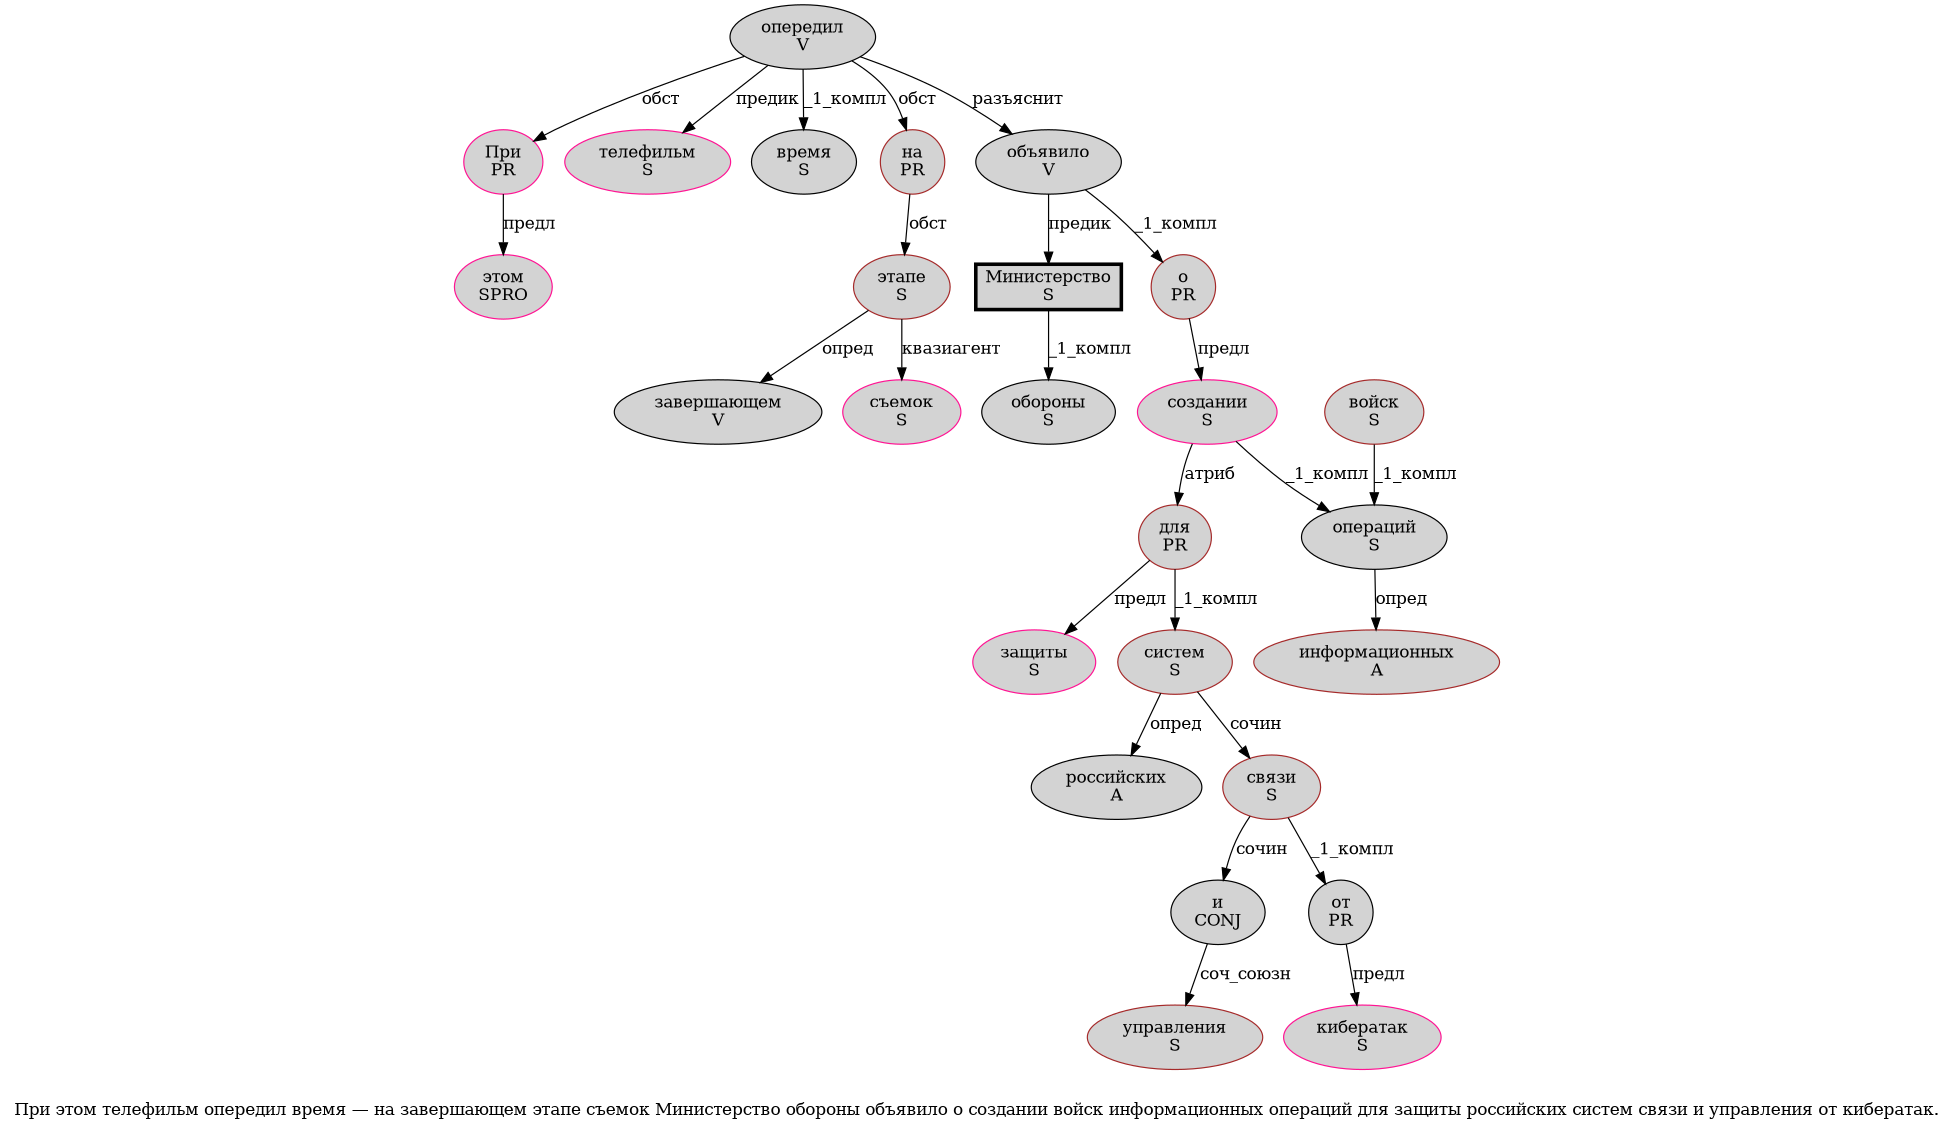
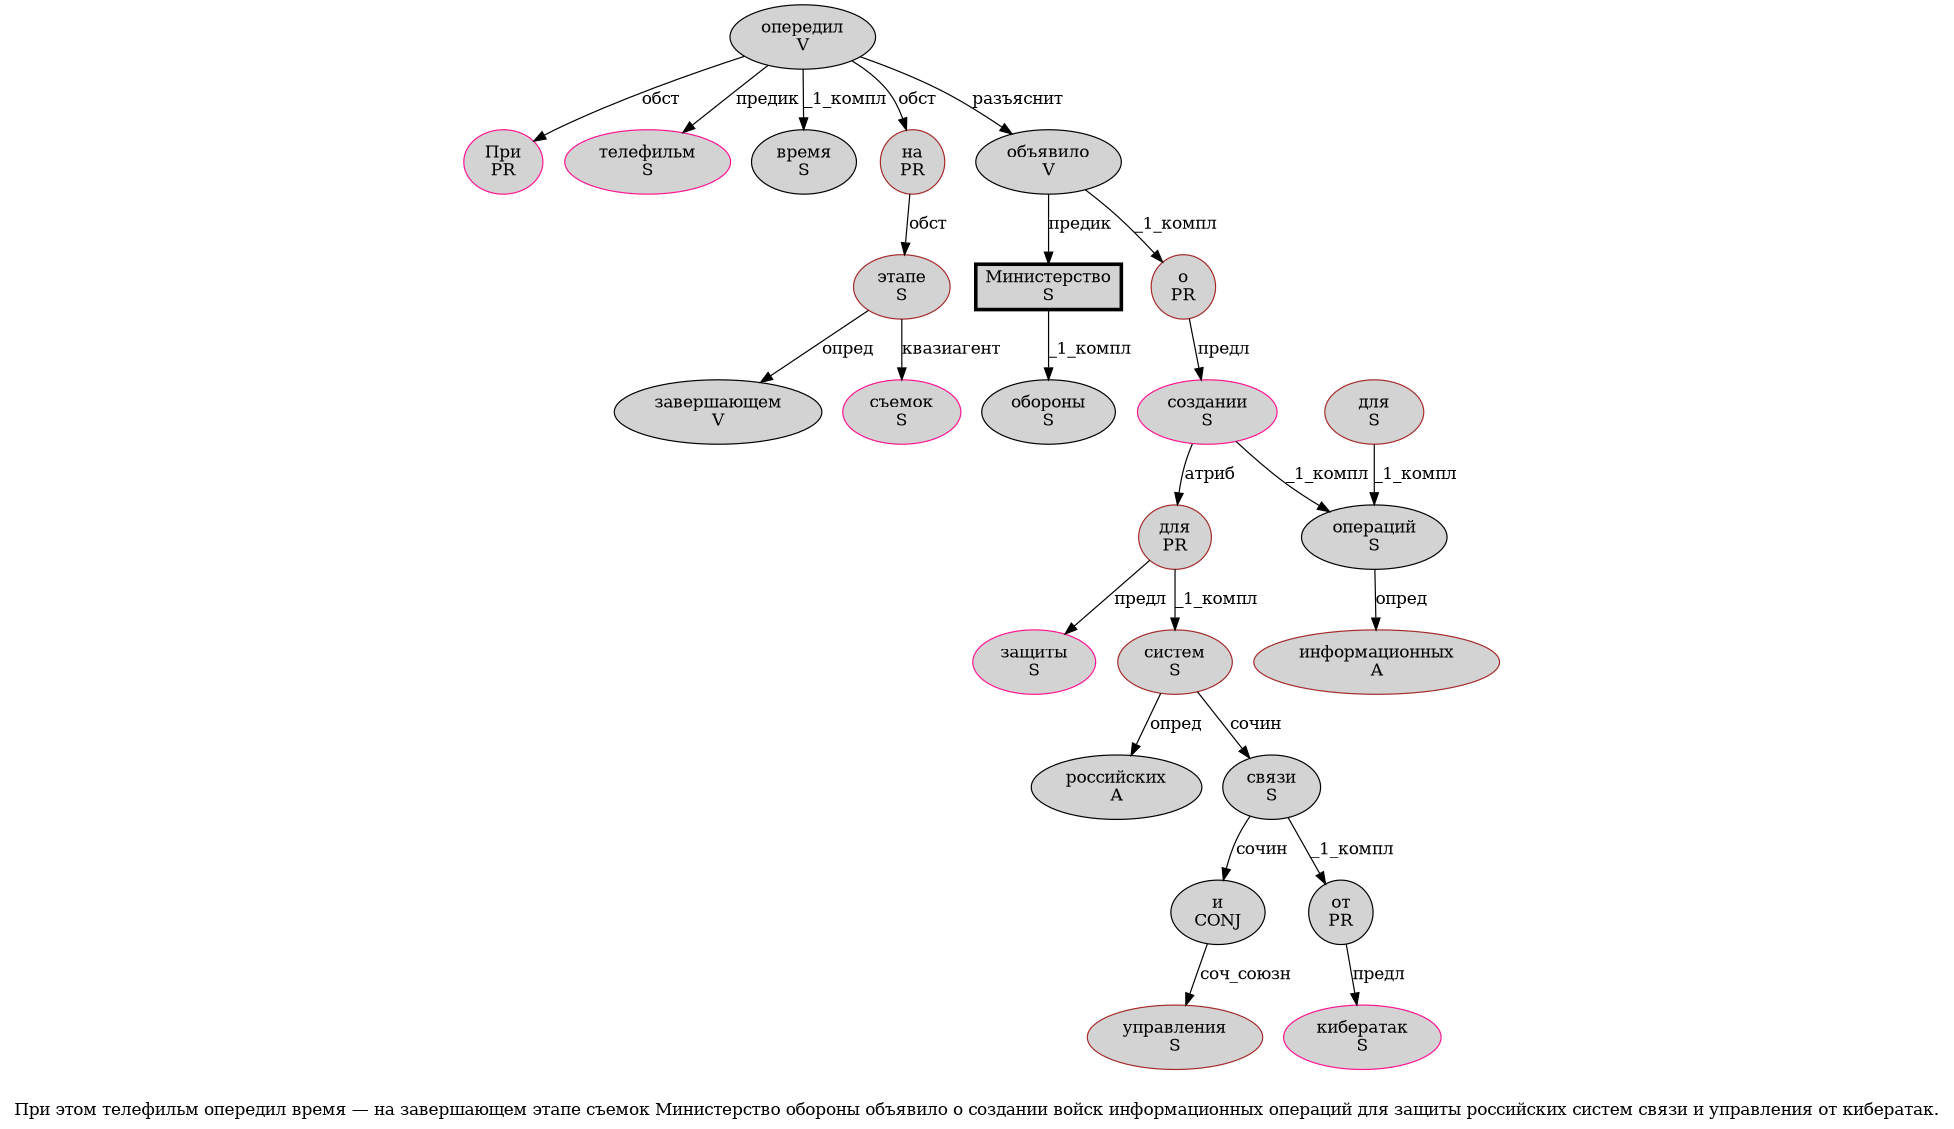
node "этом SPRO": removed
node "войск S": label "войск S" -> "для S"
node "связи S": color brown -> black
